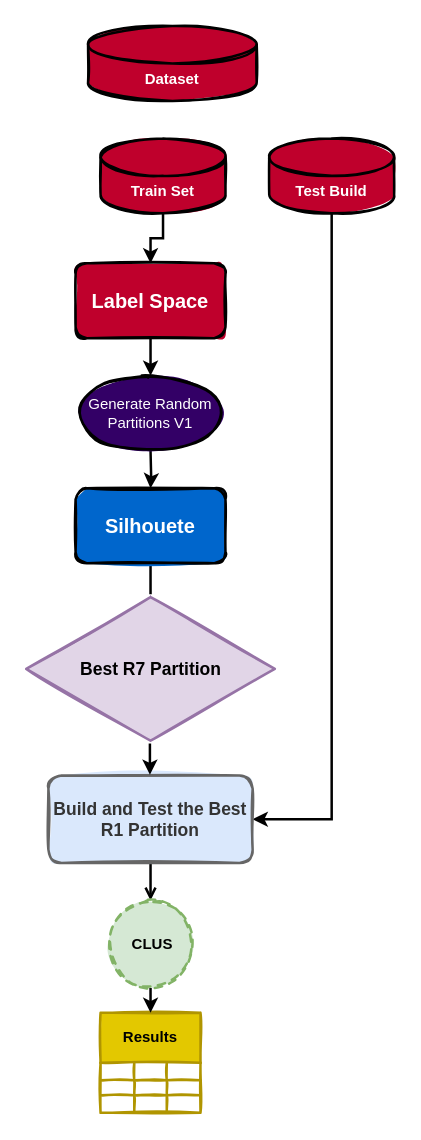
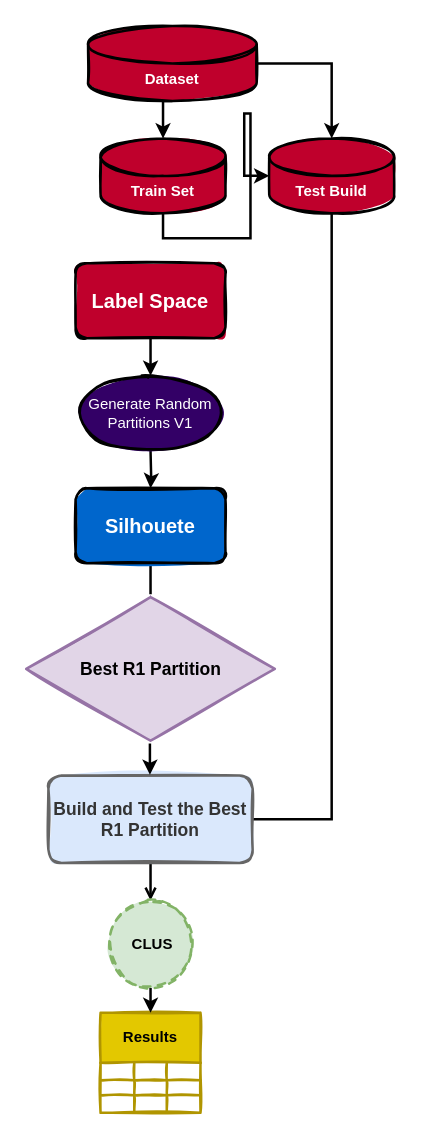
edge "Dataset" -> "Test Build": added
edge "Dataset" -> "Train Set": added
edge "Train Set" -> "Label Space": now "Train Set" -> "Test Build"
node "Best R7 Partition": label "Best R7 Partition" -> "Best R1 Partition"
edge "Test Build" -> "Build and Test the Best R1 Partition": arrowhead classic -> none
